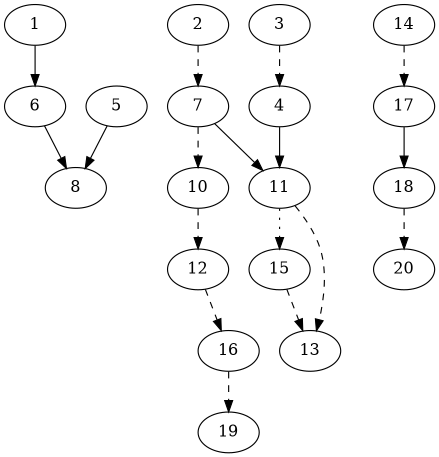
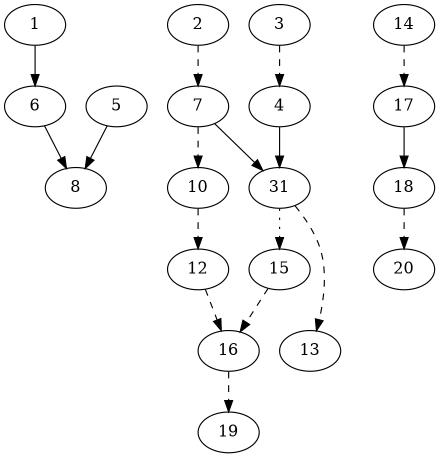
node "11": label "11" -> "31"
edge "15" -> "13": now "15" -> "16"
